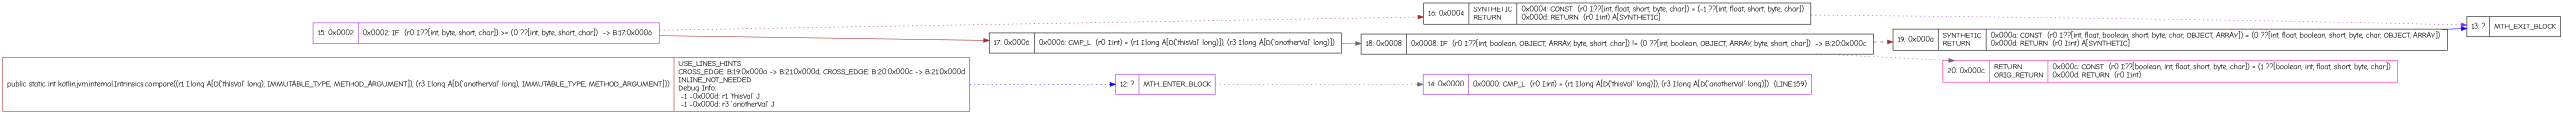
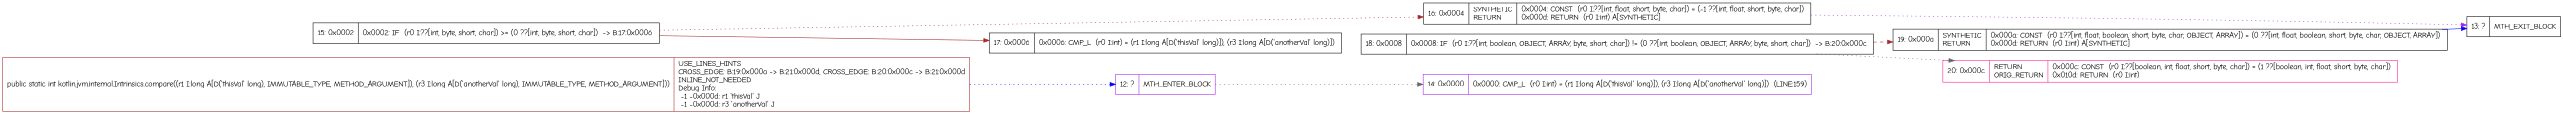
node "15: 0x0002": color purple -> black
edge "17: 0x0006" -> "18: 0x0008": removed
node "20: 0x000c": text "0x000d: RETURN  (r0 I:int)" -> "0x010d: RETURN  (r0 I:int)"
